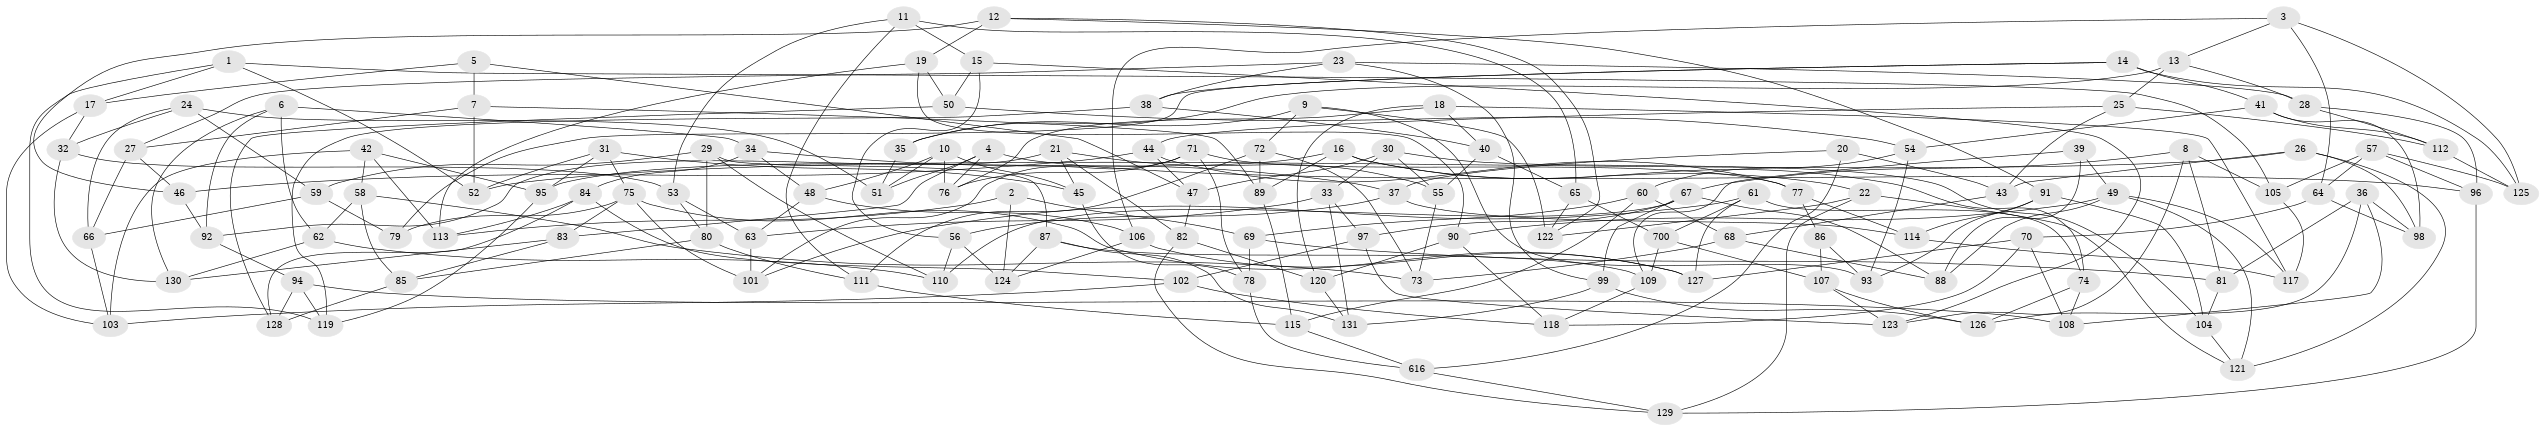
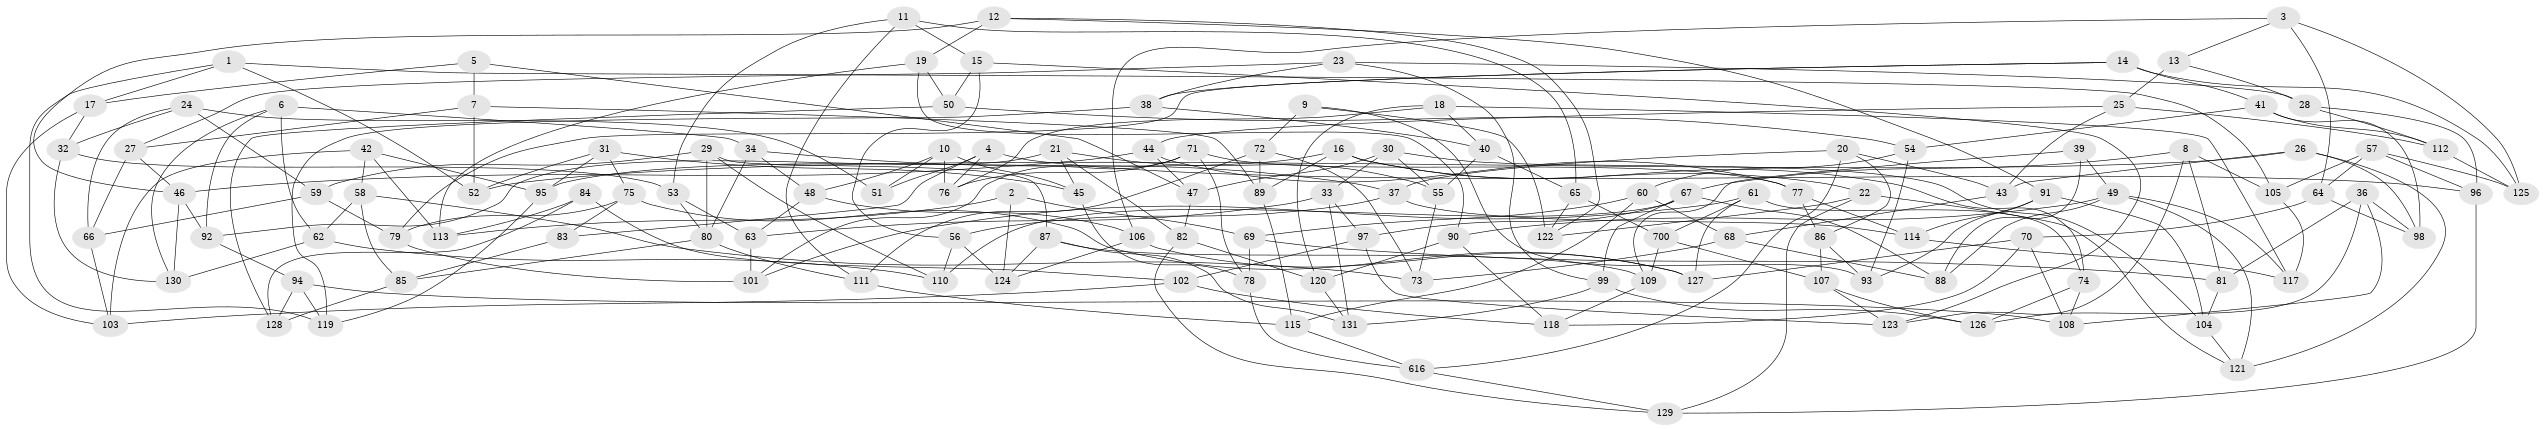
node "35": removed
edge "34" -- "84": now "34" -- "80"
edge "20" -- "86": added
edge "75" -- "101": now "79" -- "101"
edge "83" -- "130": now "46" -- "130"
